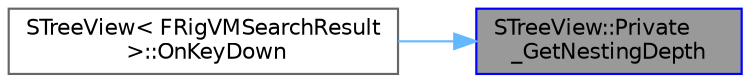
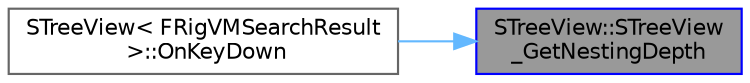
node "STreeView::Private _GetNestingDepth": label "STreeView::Private _GetNestingDepth" -> "STreeView::STreeView _GetNestingDepth"
